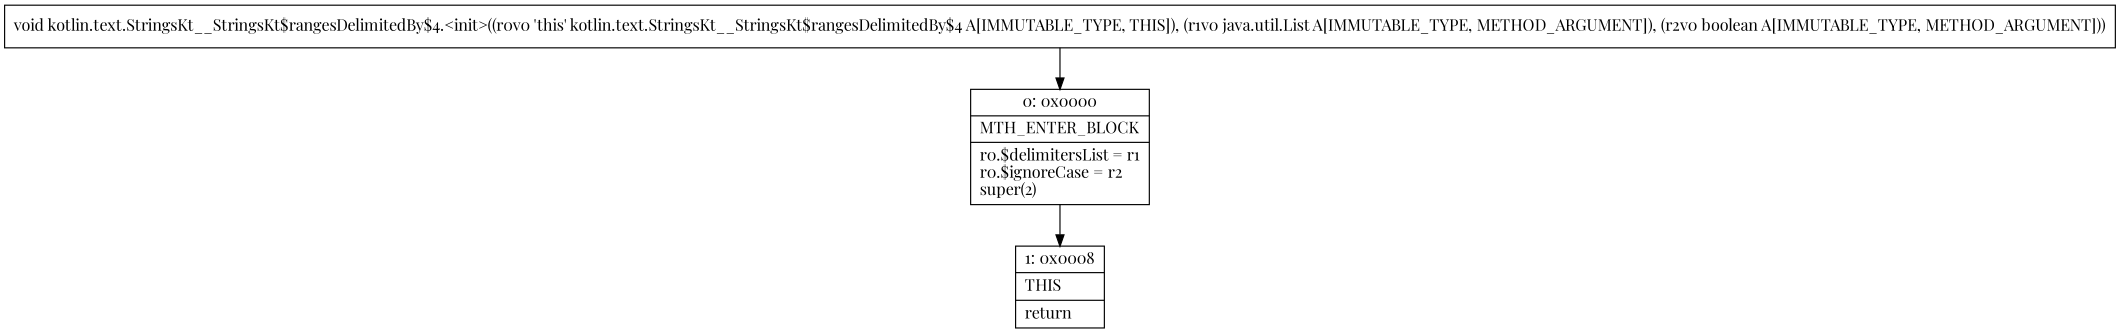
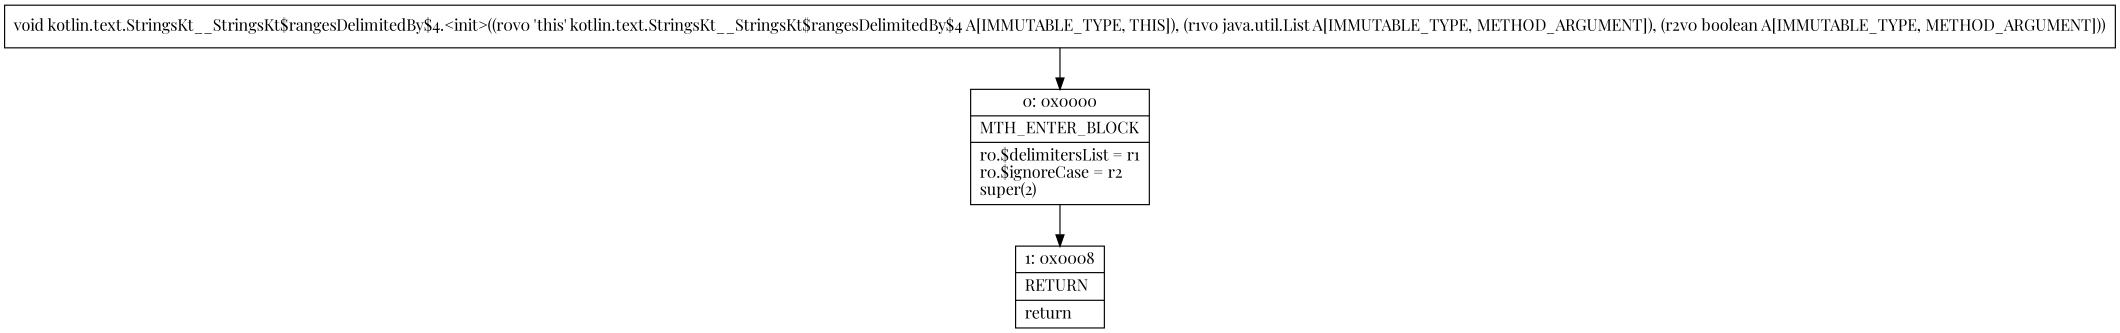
node "1: 0x0008": text "THIS" -> "RETURN"
